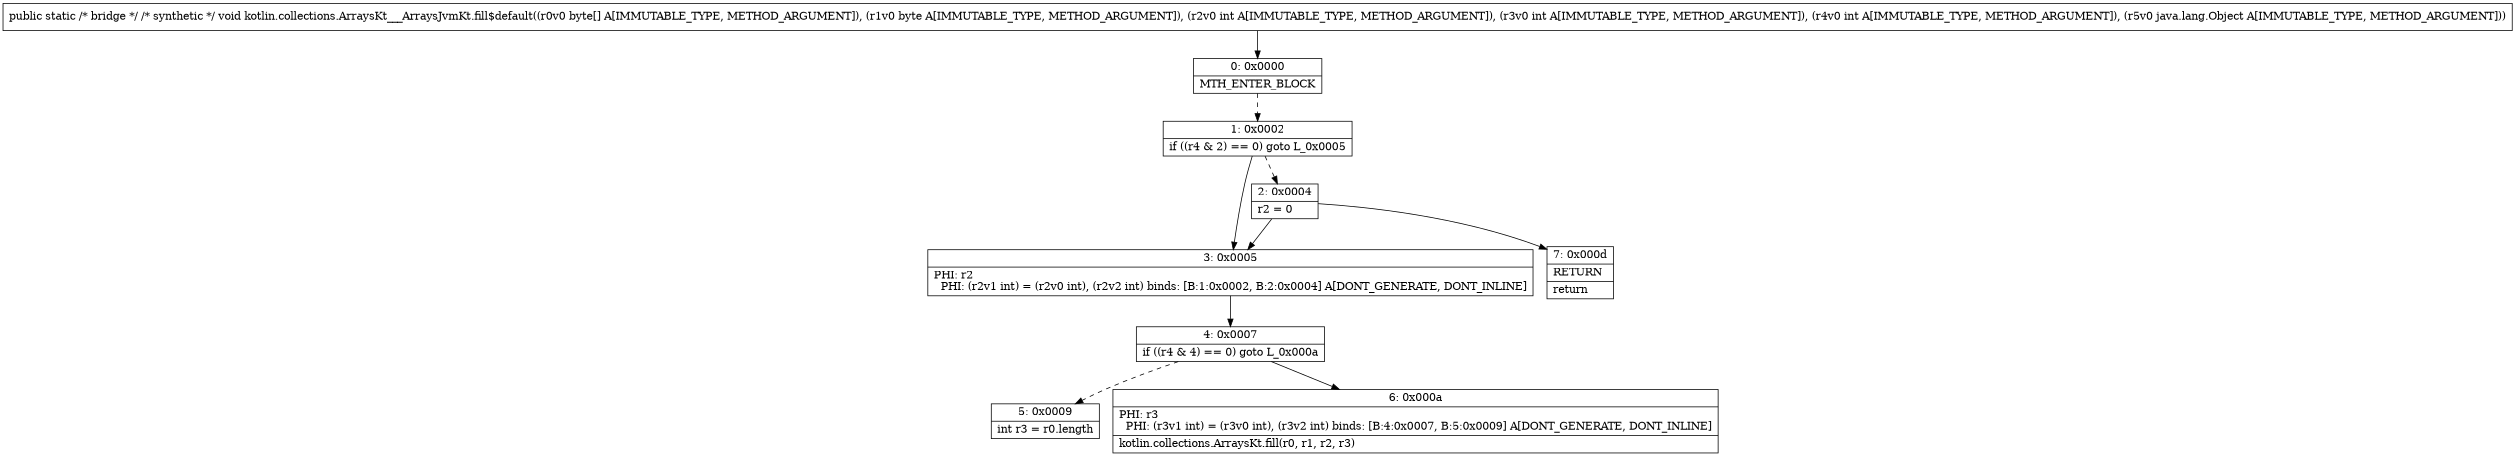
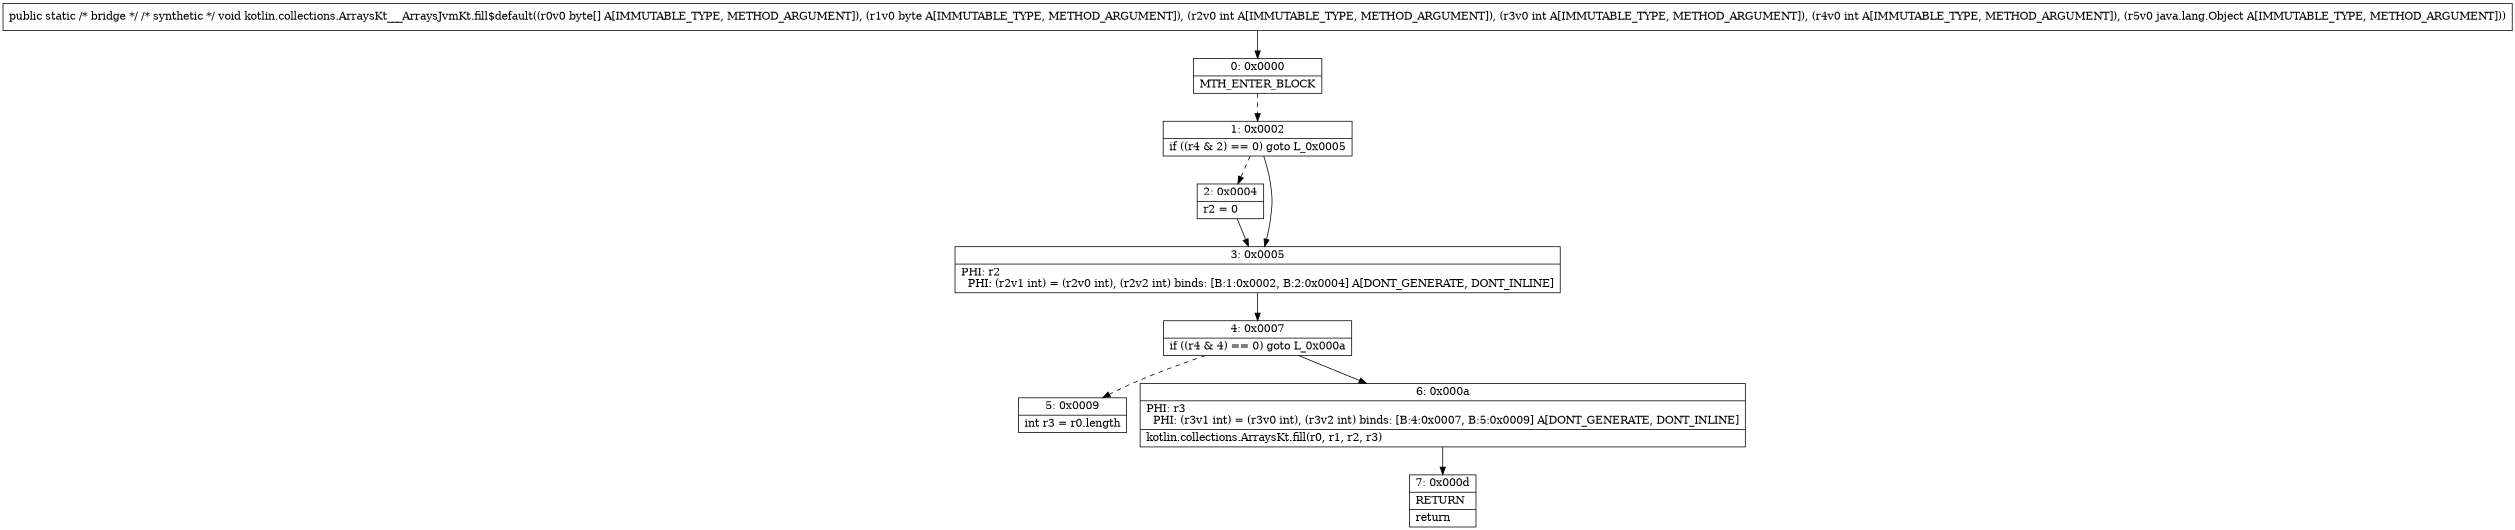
edge "2: 0x0004" -> "7: 0x000d": now "6: 0x000a" -> "7: 0x000d"
